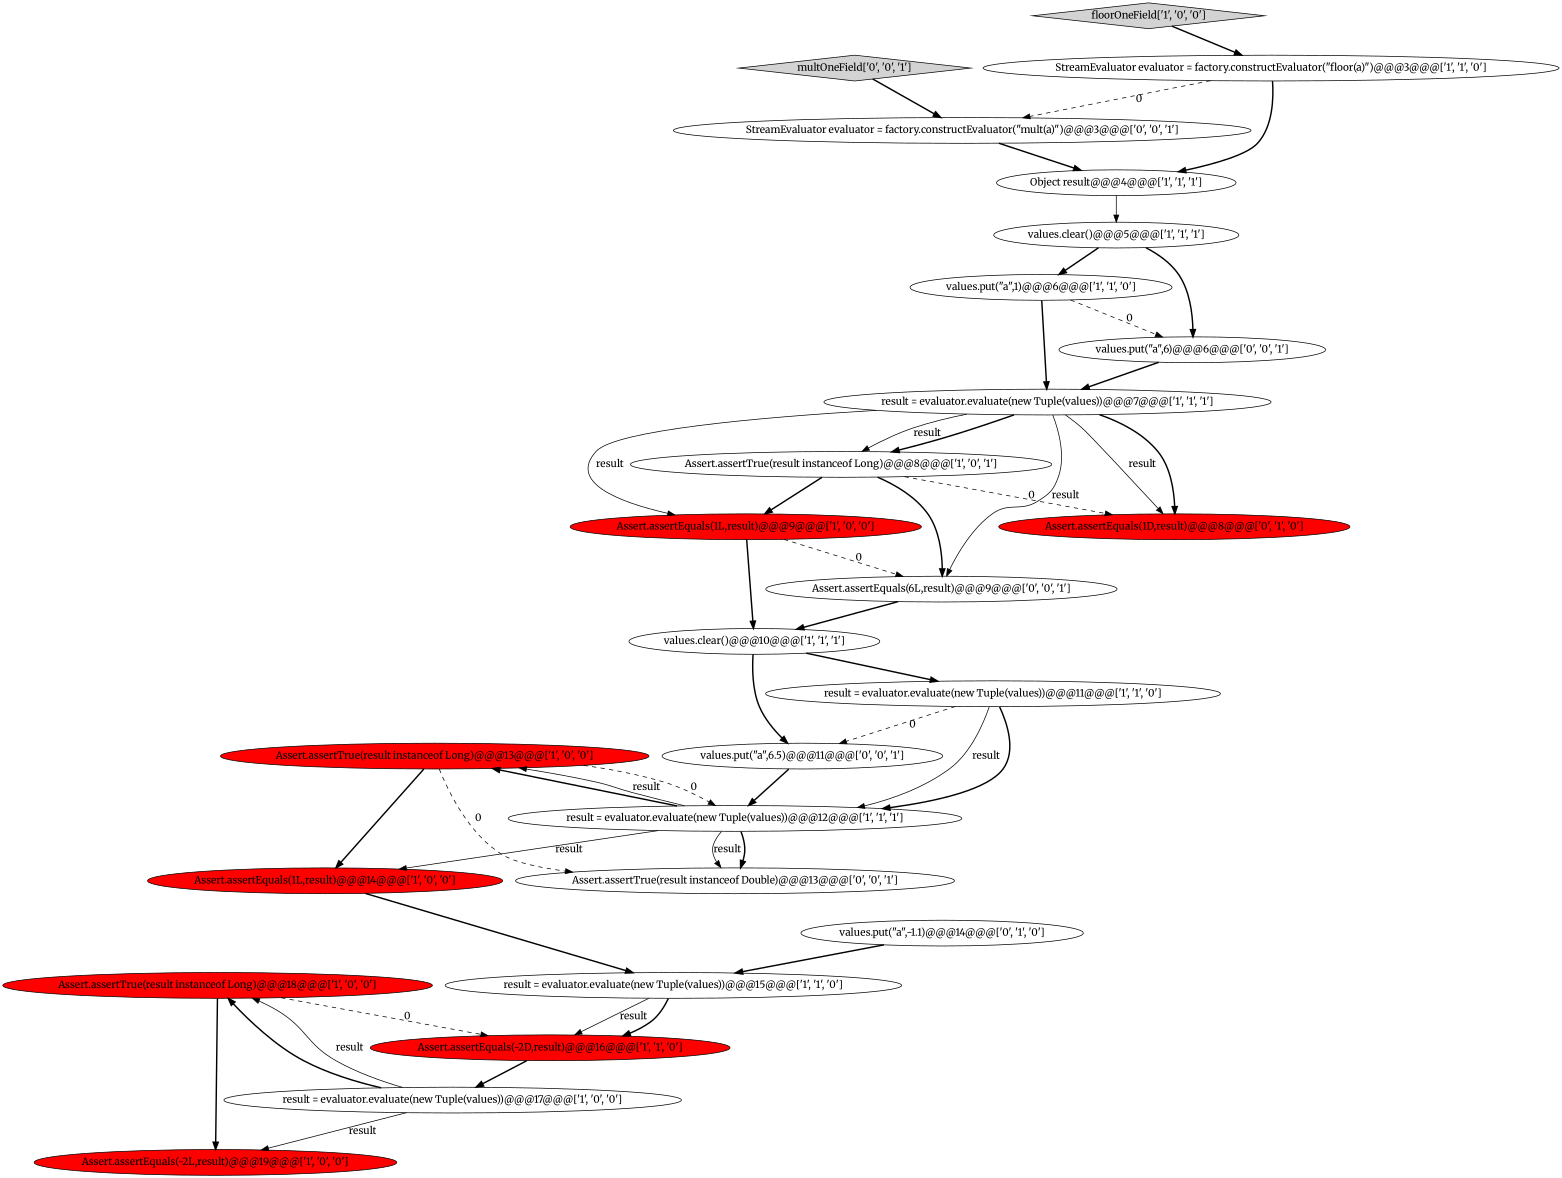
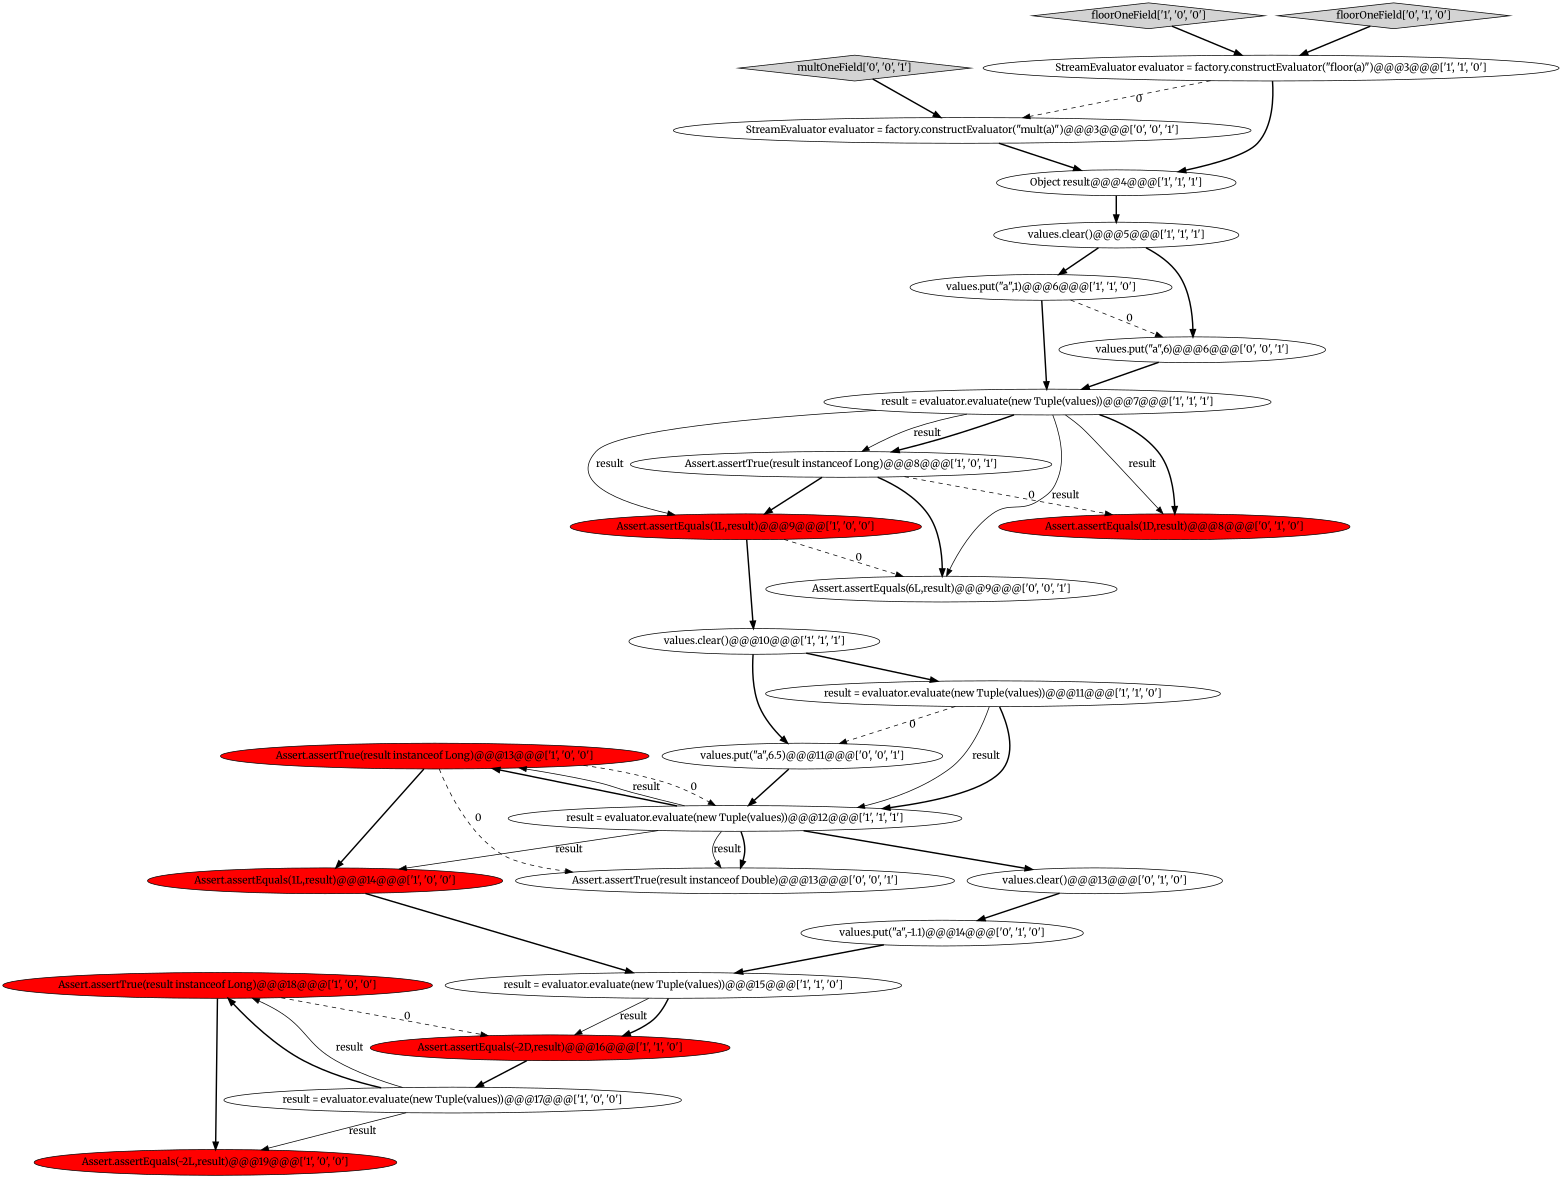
node "floorOneField['0', '1', '0']": added
edge "Object result@@@4@@@['1', '1', '1']" -> "values.clear()@@@5@@@['1', '1', '1']": style solid -> bold
edge "Assert.assertEquals(6L,result)@@@9@@@['0', '0', '1']" -> "values.clear()@@@10@@@['1', '1', '1']": removed
node "values.clear()@@@13@@@['0', '1', '0']": added
